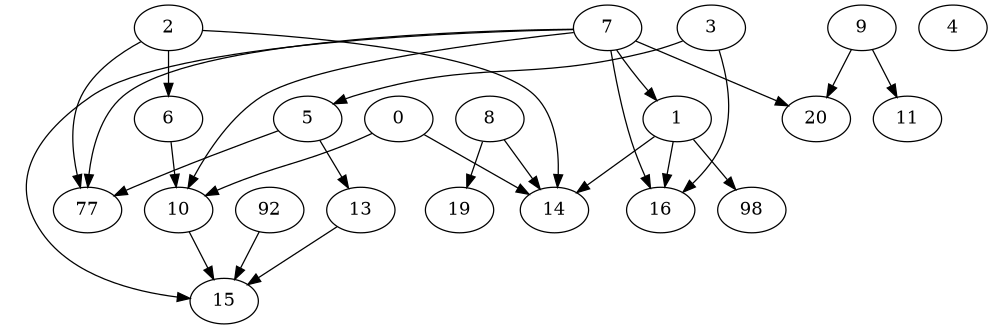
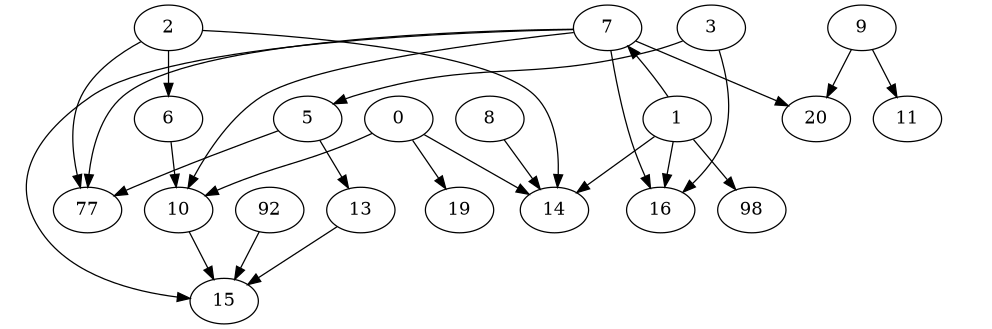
node "4": removed
edge "7" -> "1": reversed
edge "8" -> "19": now "0" -> "19"
